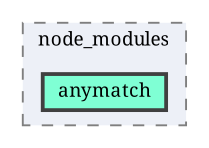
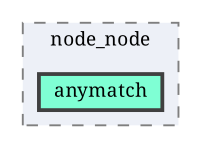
cluster "node_modules": label "node_modules" -> "node_node"
